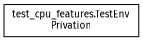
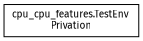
node "test_cpu_features.TestEnv Privation": label "test_cpu_features.TestEnv Privation" -> "cpu_cpu_features.TestEnv Privation"
